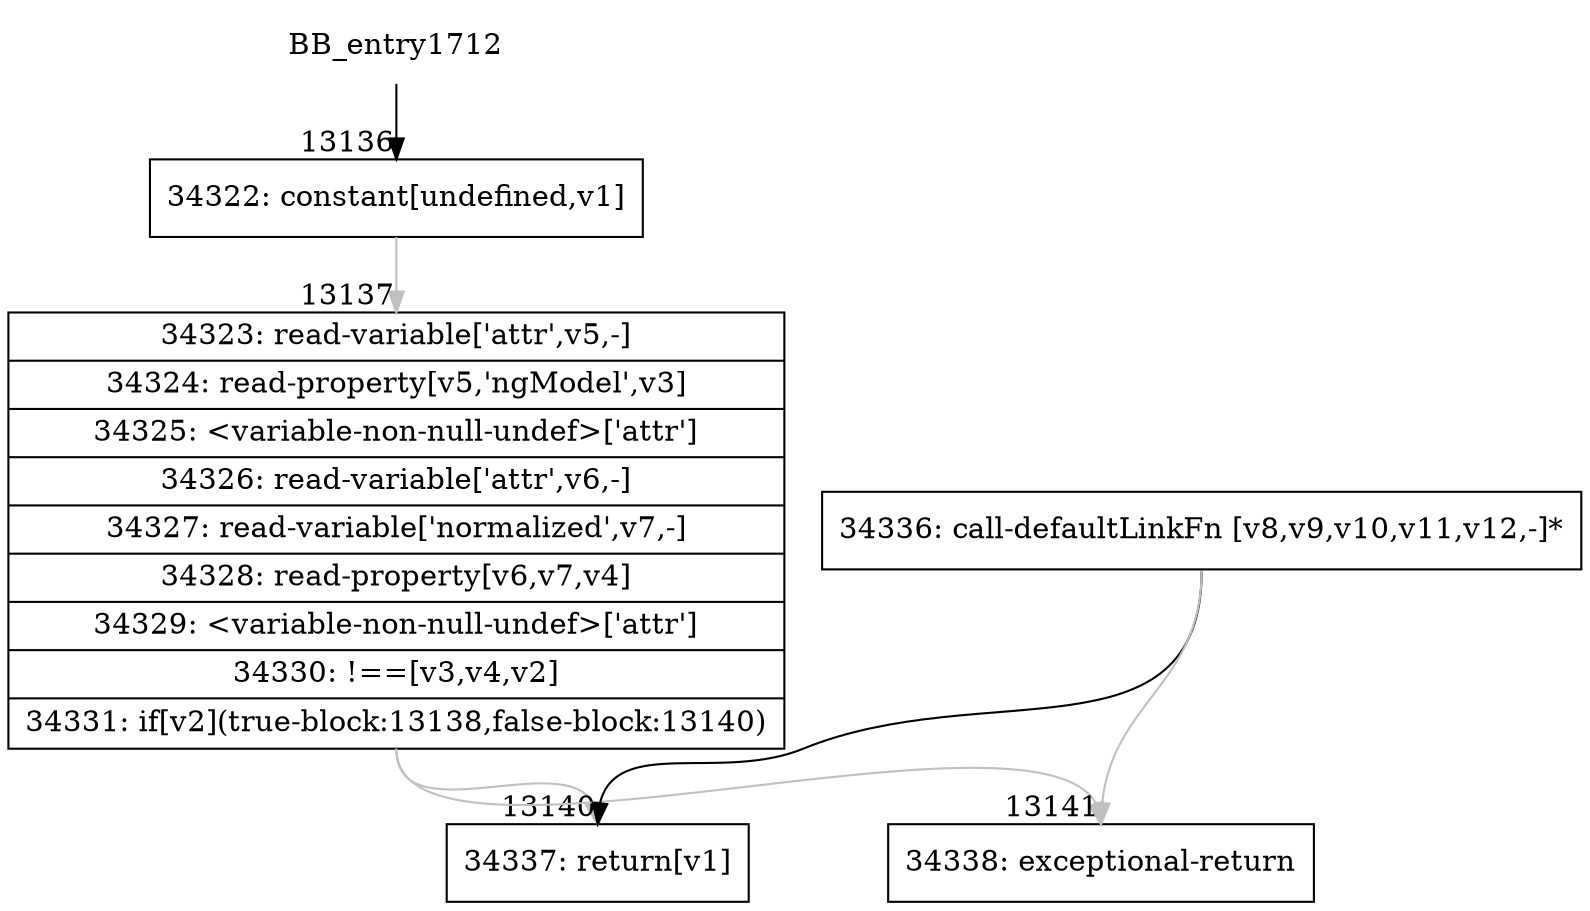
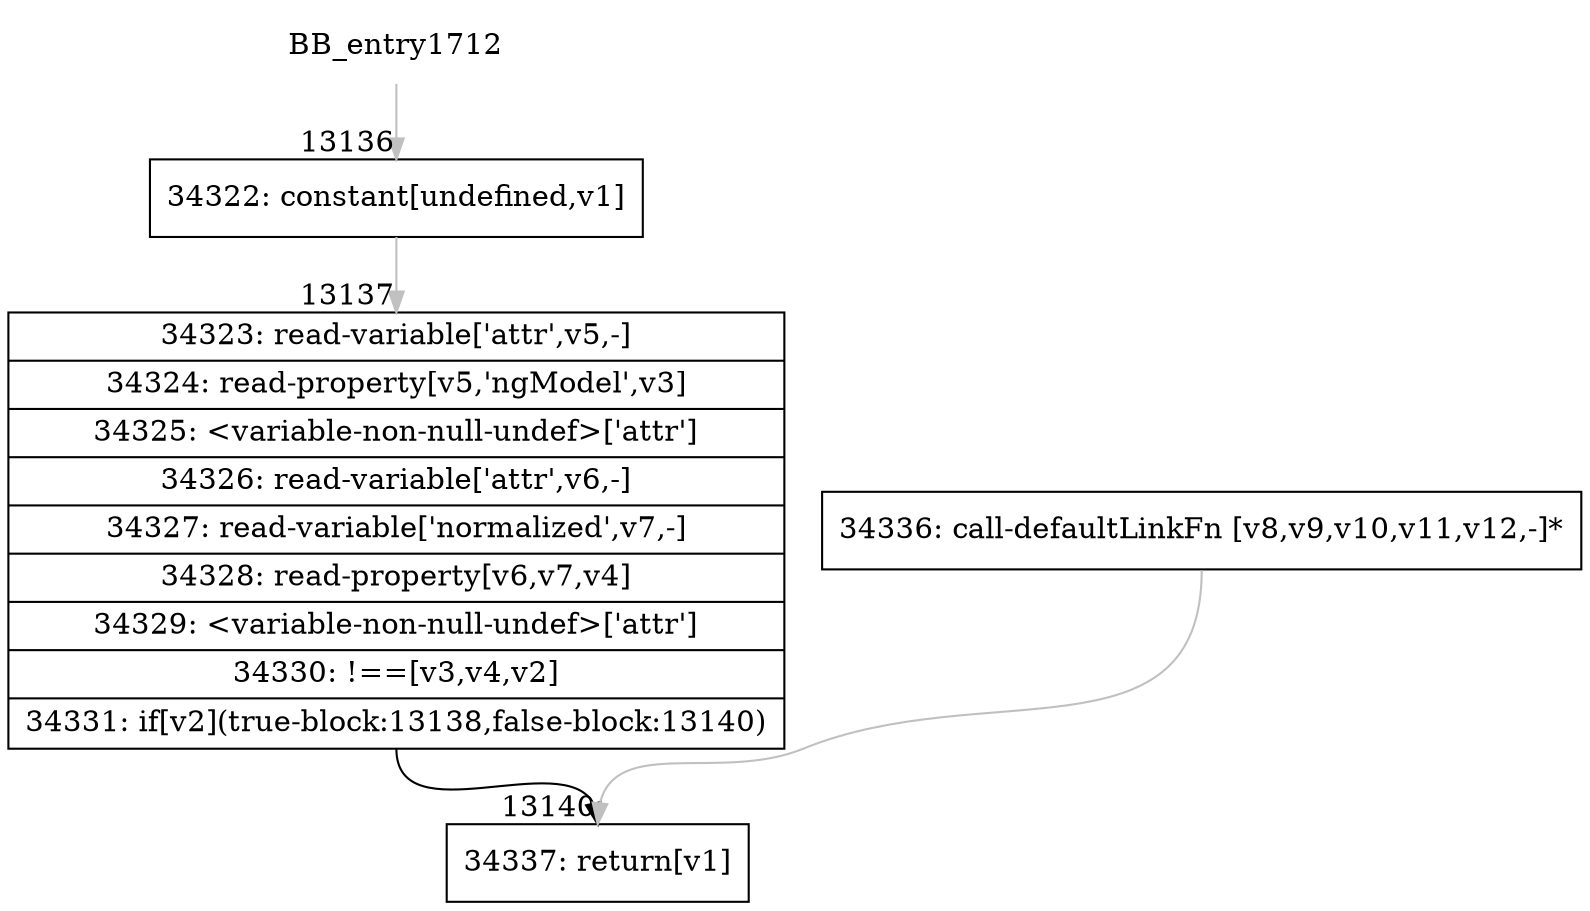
edge "BB_entry1712" -> "34322: constant[undefined,v1]": color black -> gray
edge "34336: call-defaultLinkFn [v8,v9,v10,v11,v12,-]*" -> "34337: return[v1]": color black -> gray
edge "34323: read-variable['attr',v5,-]" -> "34337: return[v1]": color gray -> black
node "34338: exceptional-return": removed
